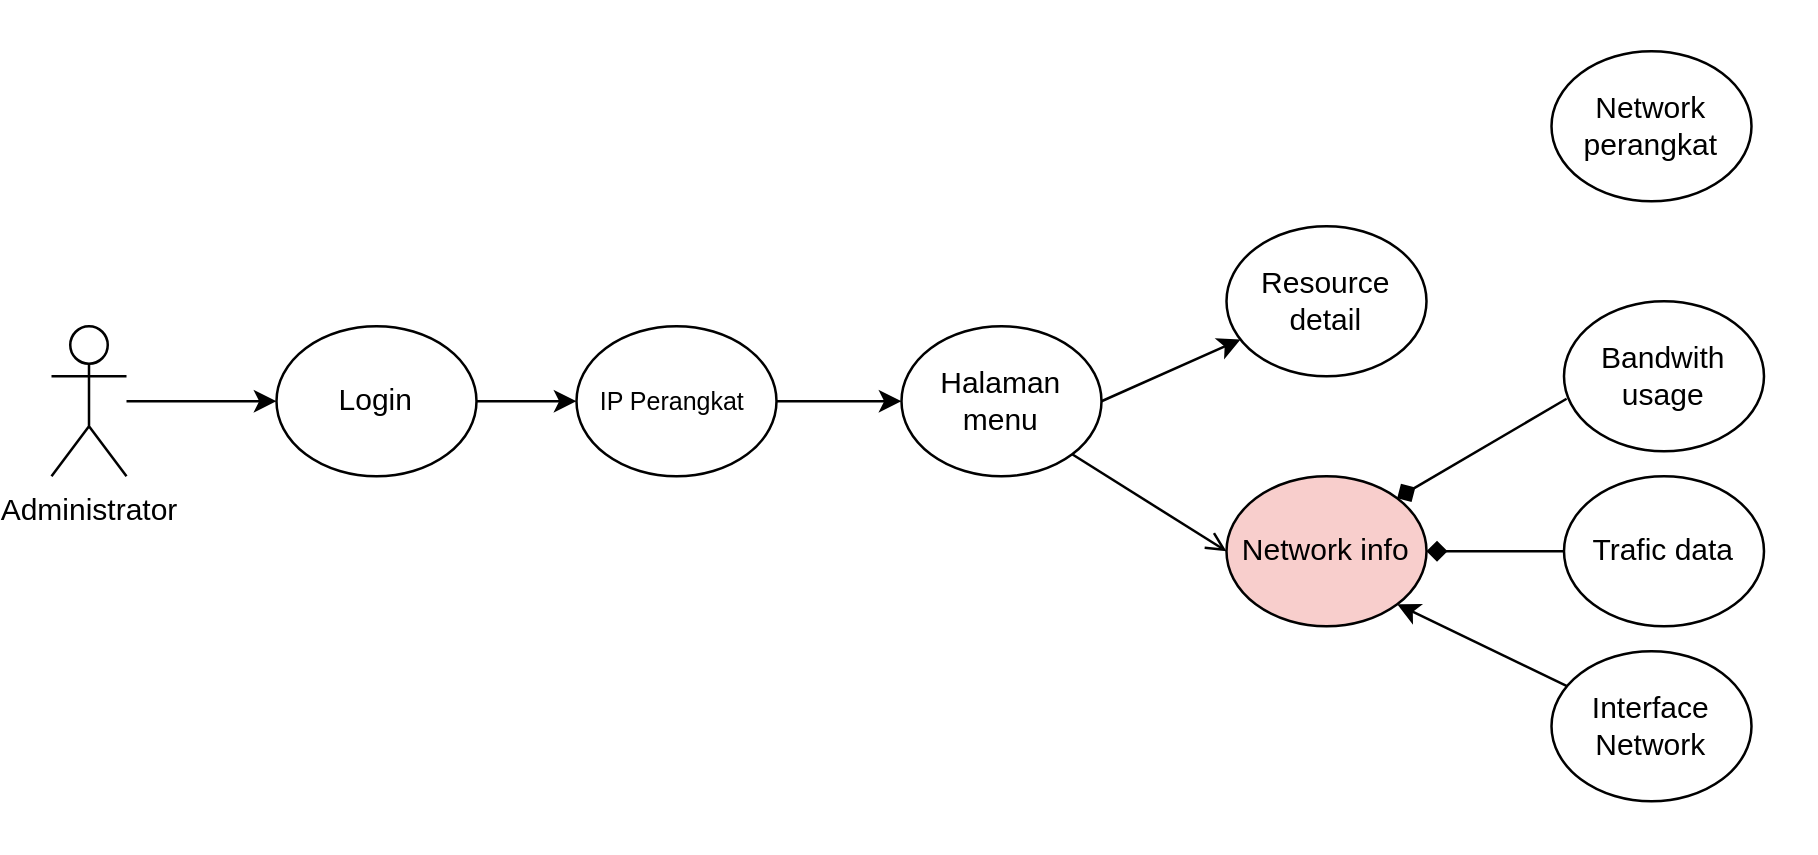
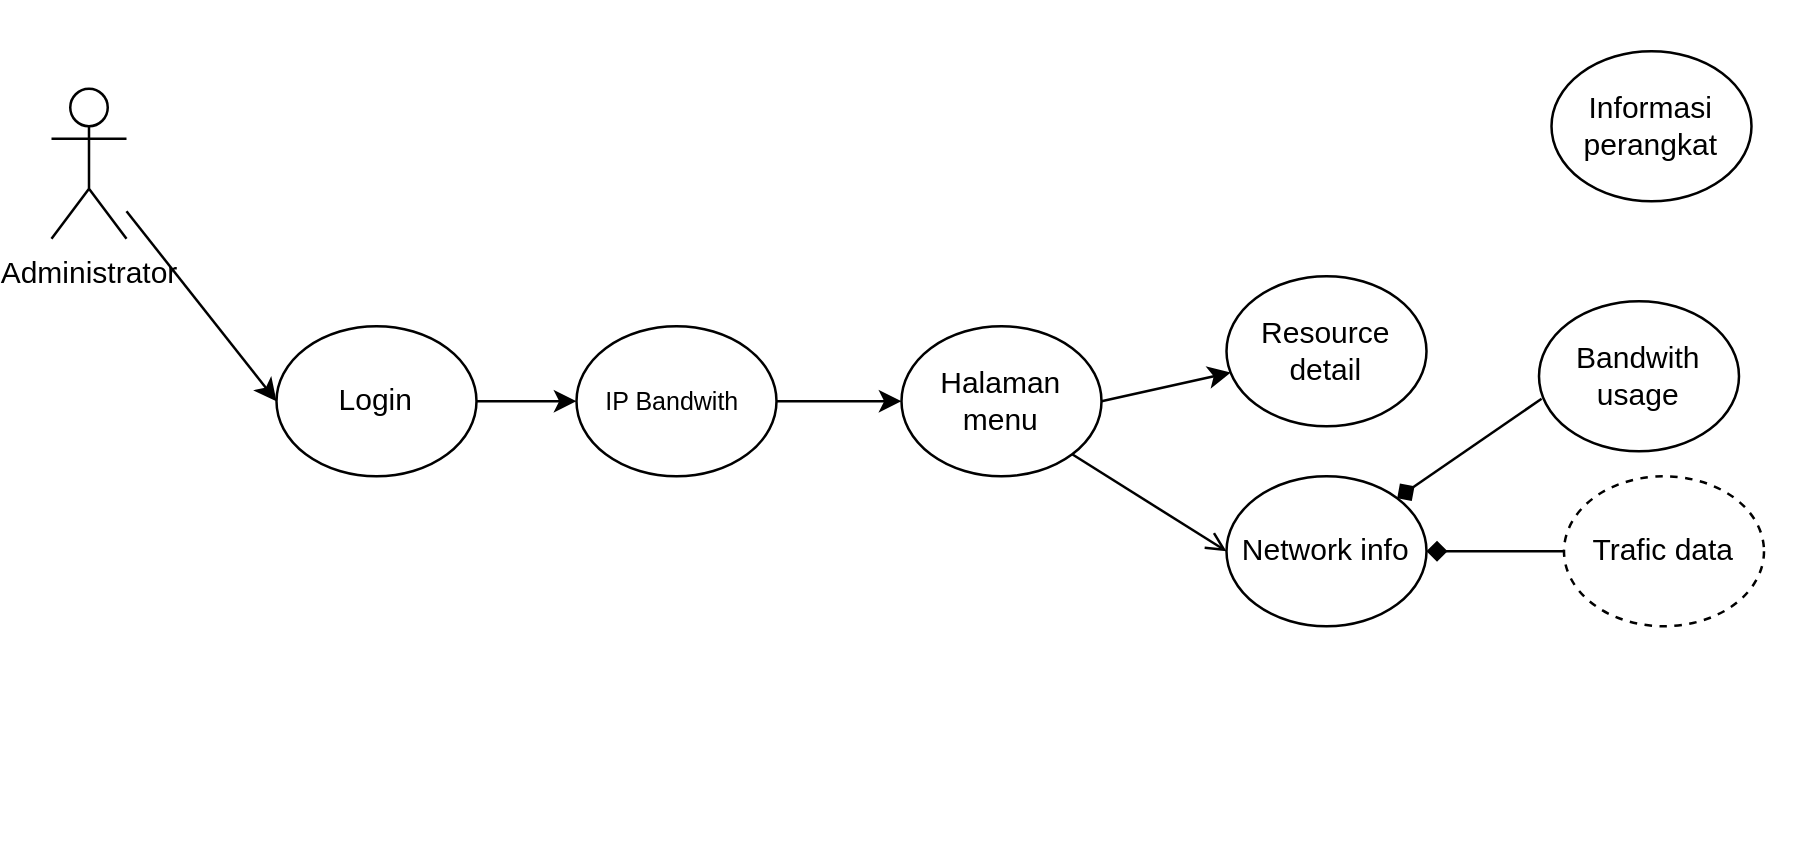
node "Network perangkat": label "Network perangkat" -> "Informasi perangkat"
node "Resource detail": moved (1326, 301) -> (1326, 351)
node "Bandwith usage": moved (1664, 376) -> (1639, 376)
node "Administrator": moved (89, 401) -> (89, 164)
node "IP Perangkat": label "IP Perangkat" -> "IP Bandwith"
node "Network info": fillcolor #f8cecc -> #ffffff
node "Trafic data": style solid -> dashed
edge "Interface Network" -> "Network info": removed
node "Interface Network": removed
